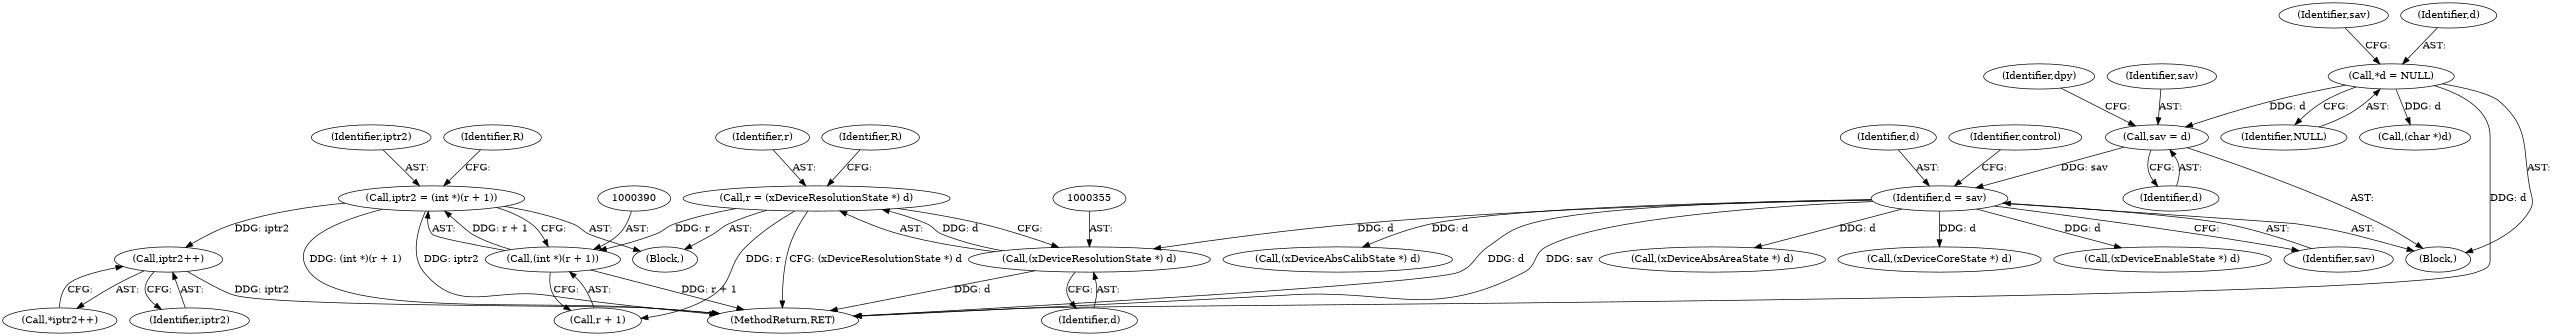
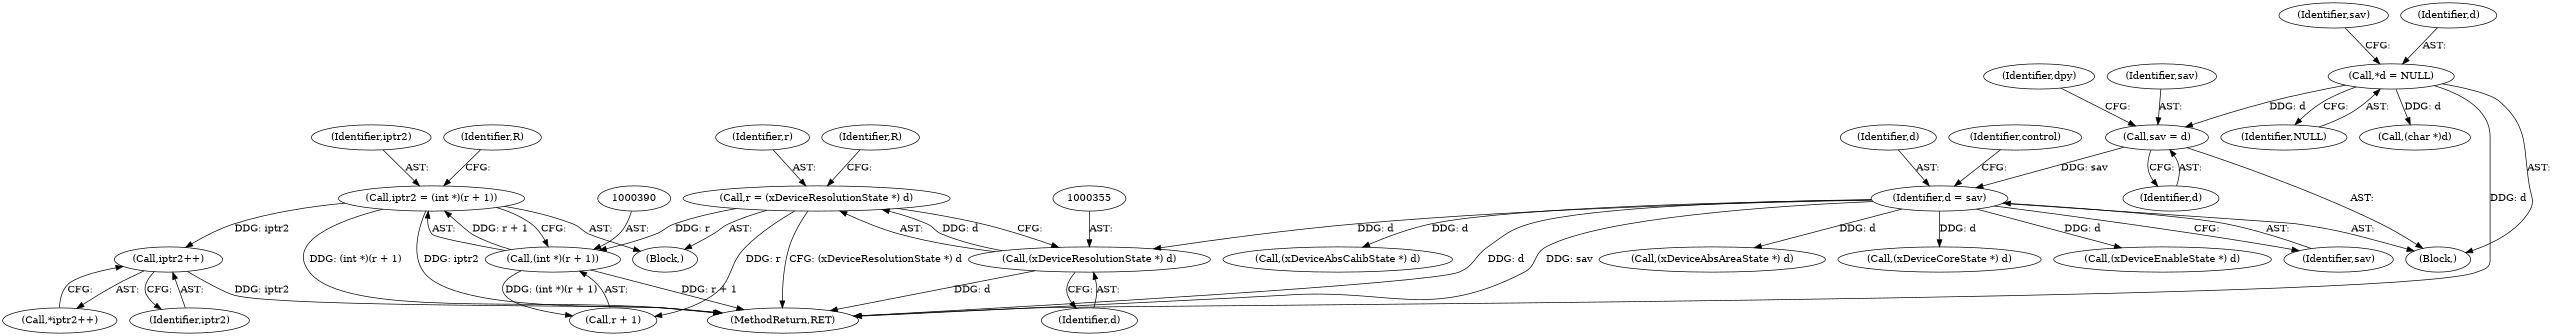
edge "(Call,(int *)(r + 1))" -> "(Call,r + 1)": label "CFG: " -> "DDG: (int *)(r + 1)"
